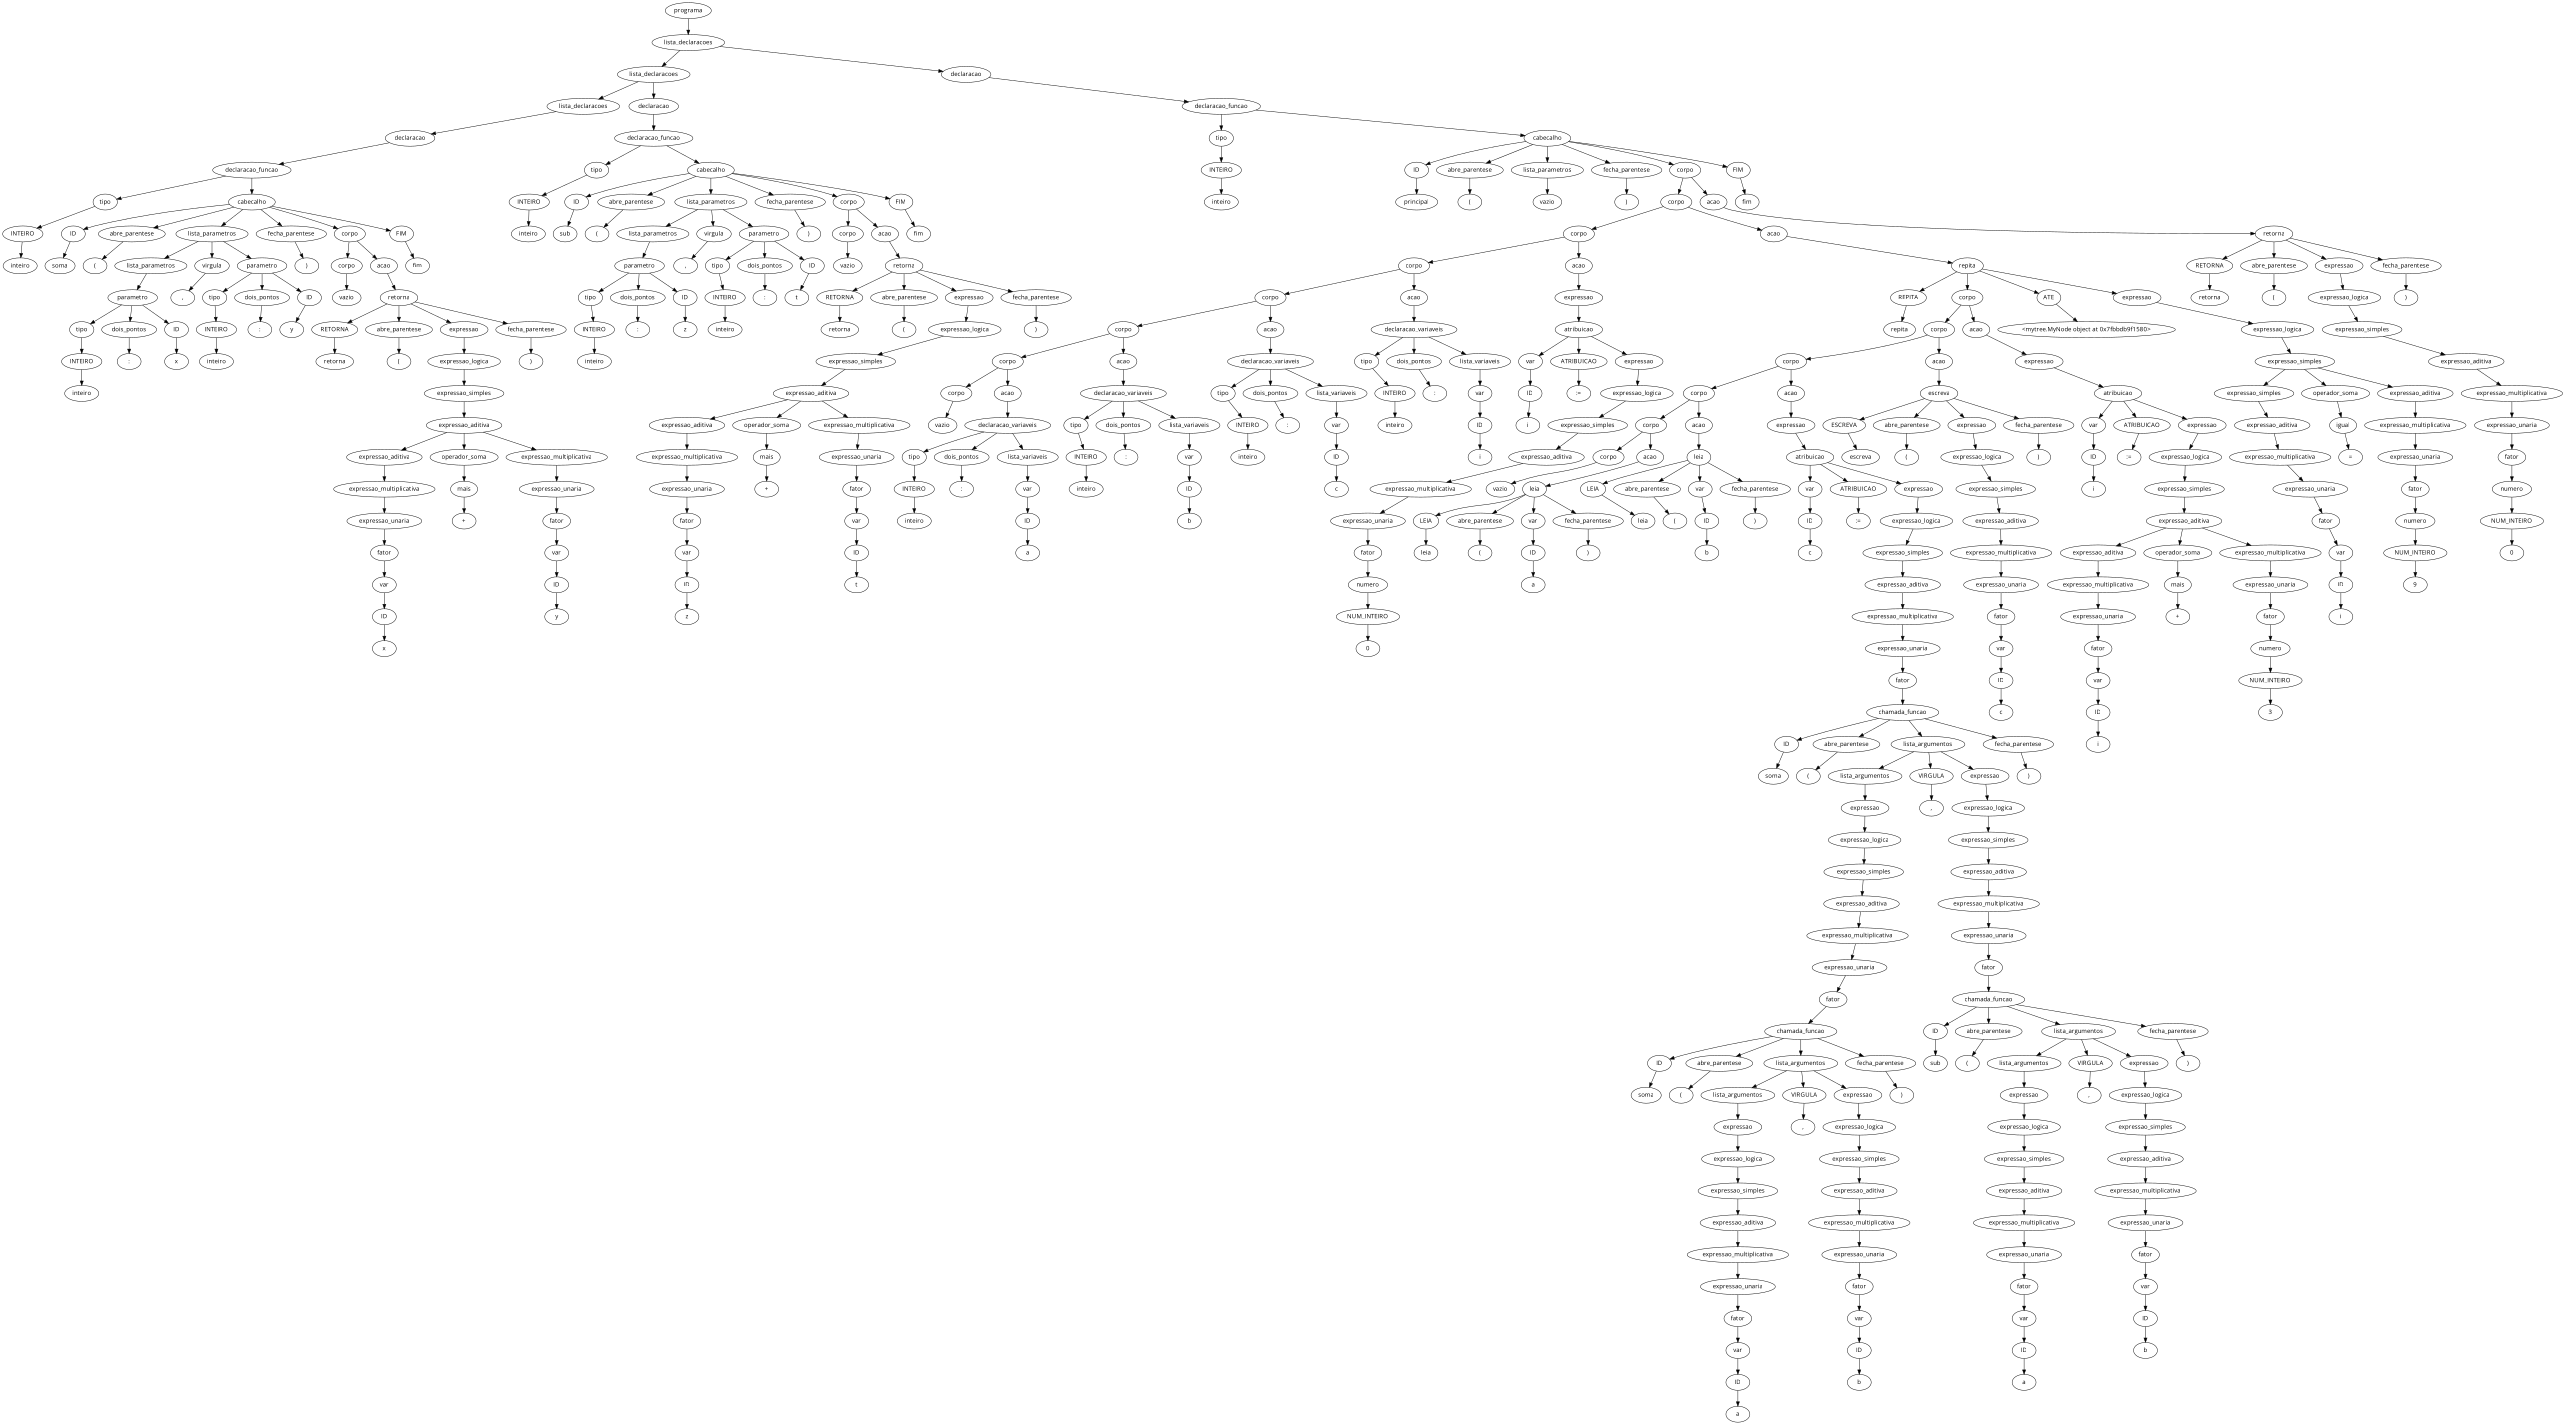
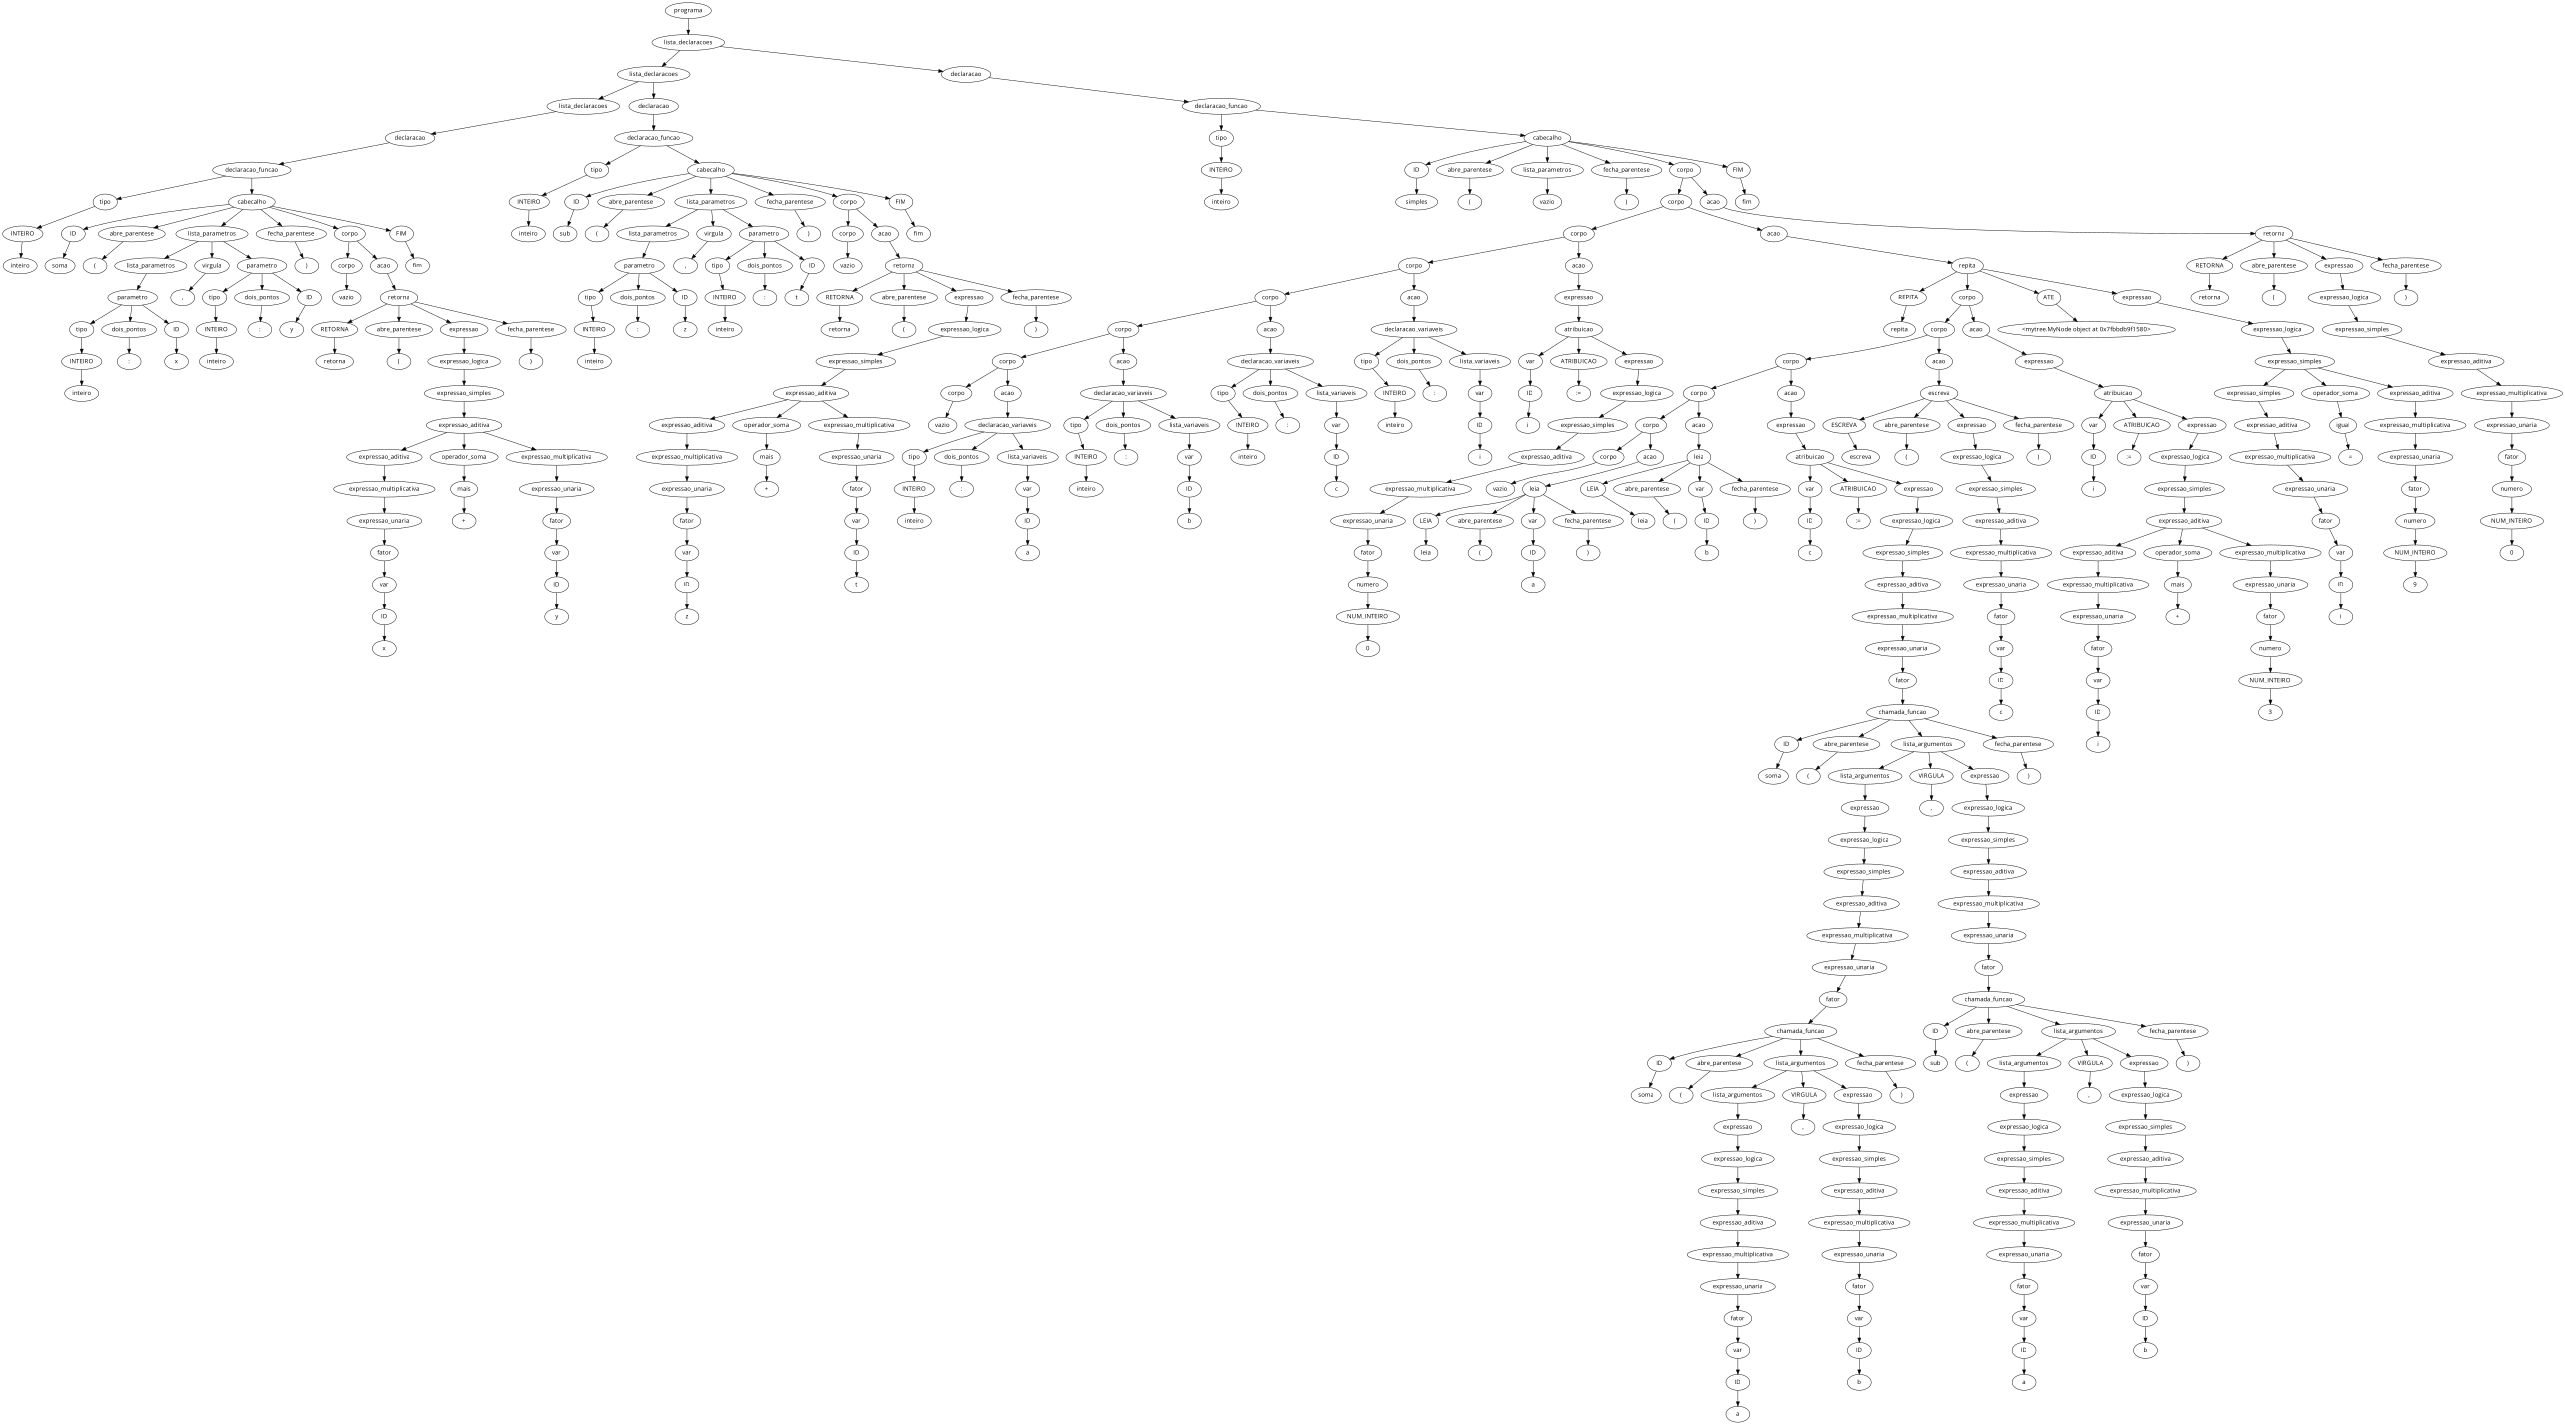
node "principal": label "principal" -> "simples"
